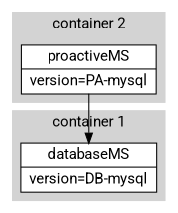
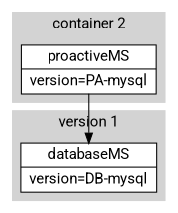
cluster "container 1": label "container 1" -> "version 1"
